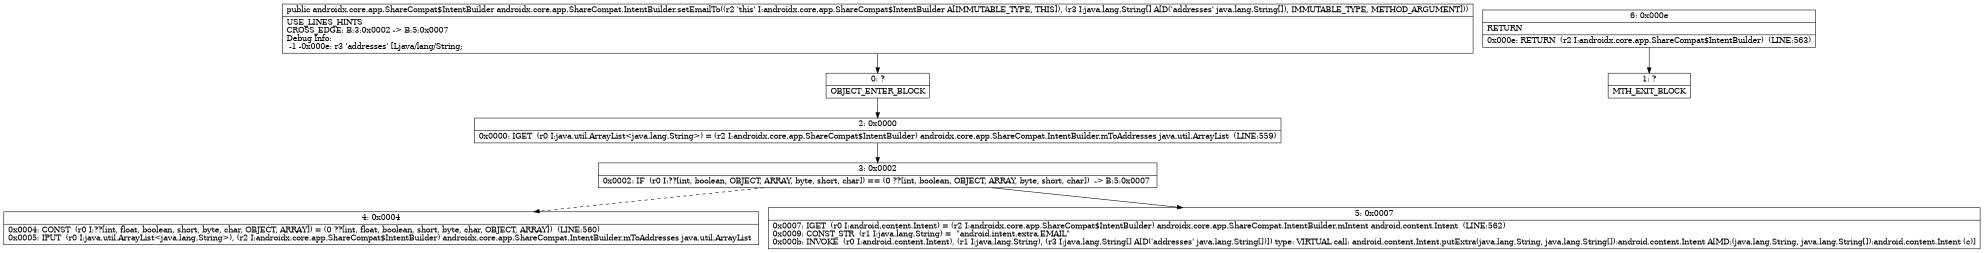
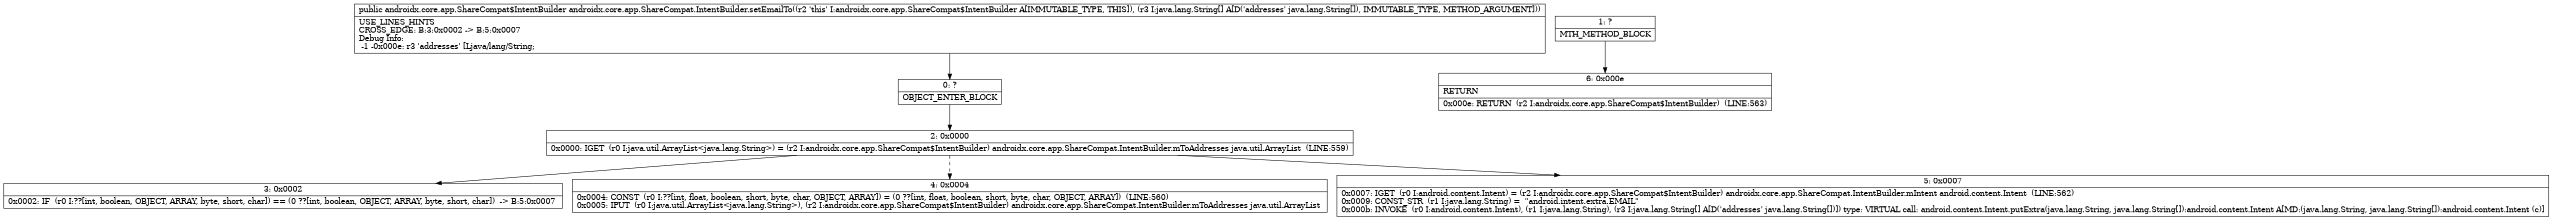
edge "6: 0x000e" -> "1: ?": reversed
node "1: ?": text "MTH_EXIT_BLOCK" -> "MTH_METHOD_BLOCK"
edge "3: 0x0002" -> "5: 0x0007": now "2: 0x0000" -> "5: 0x0007"
edge "3: 0x0002" -> "4: 0x0004": now "2: 0x0000" -> "4: 0x0004"
